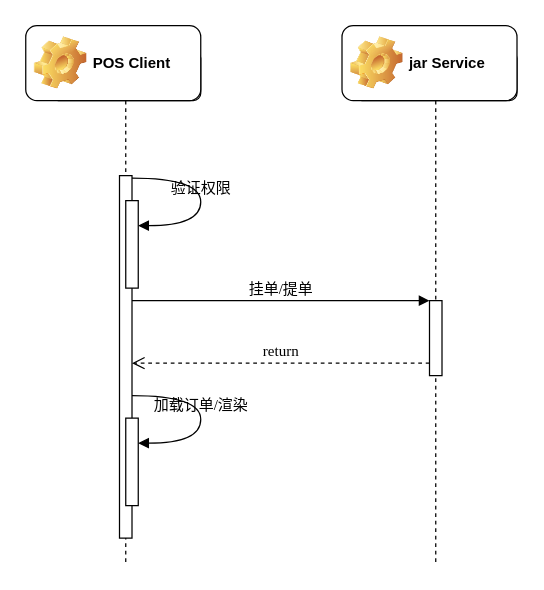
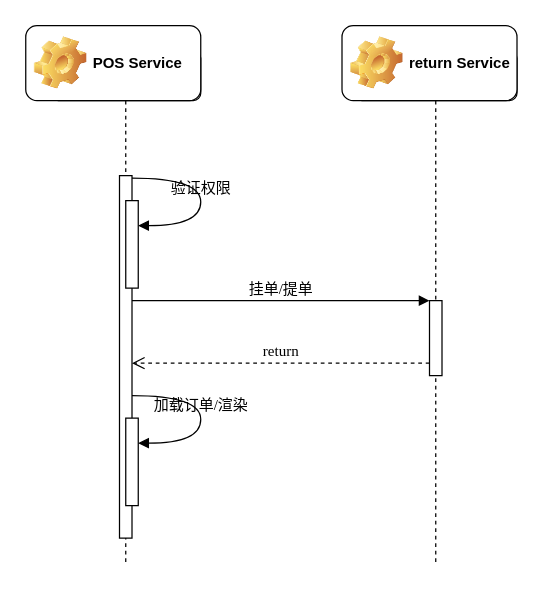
node "POS Client": label "POS Client" -> "POS Service"
node "jar Service": label "jar Service" -> "return Service"
